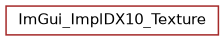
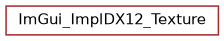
node "ImGui_ImplDX10_Texture": label "ImGui_ImplDX10_Texture" -> "ImGui_ImplDX12_Texture"
